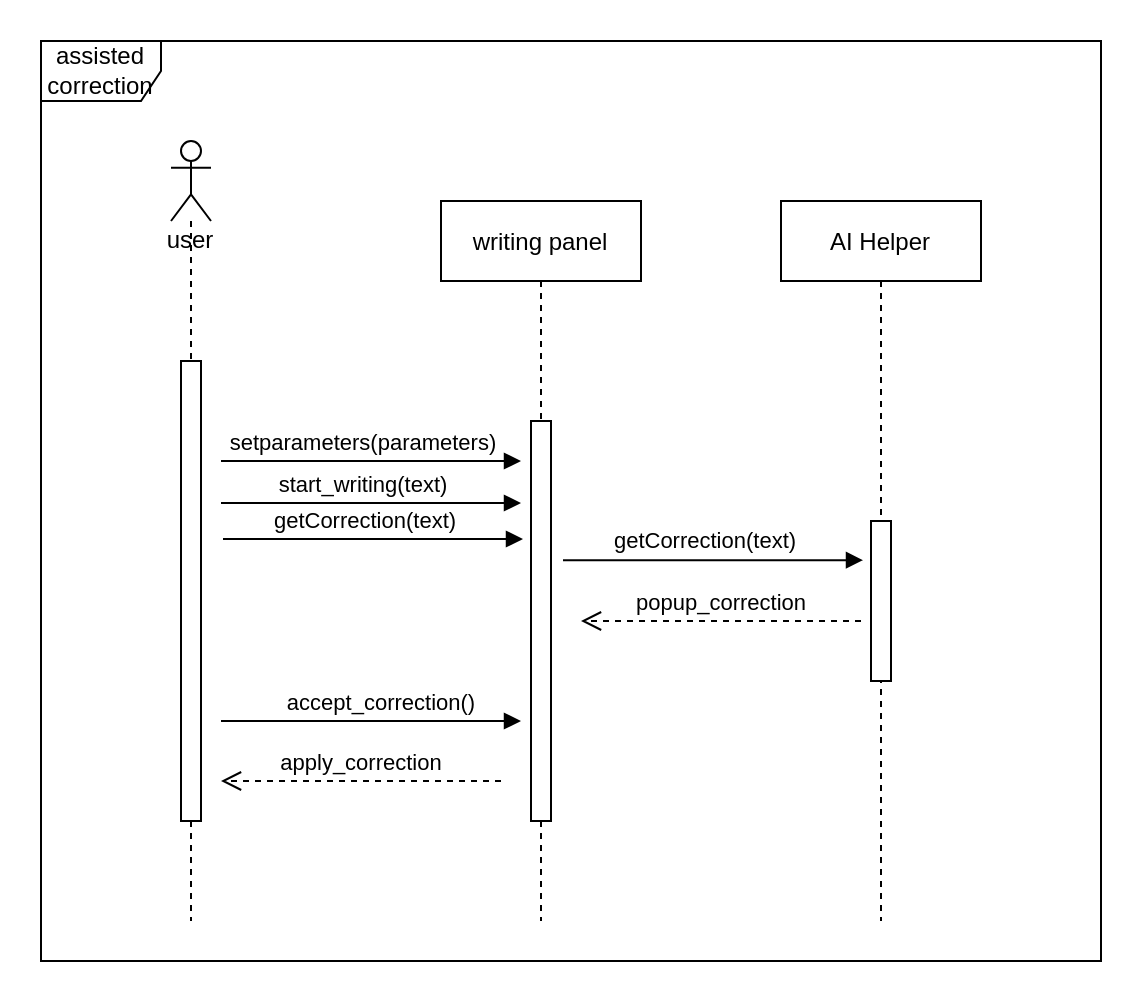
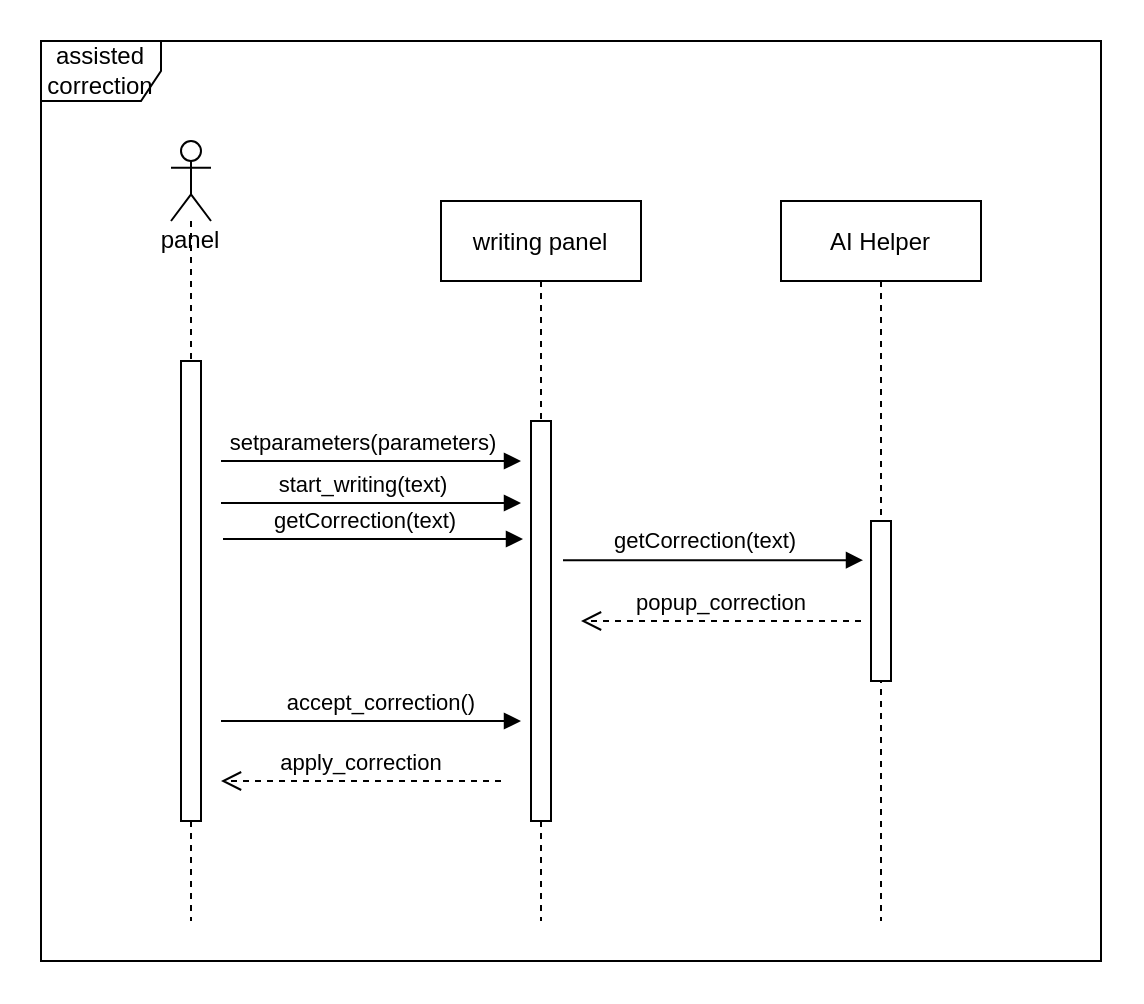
node "user": label "user" -> "panel"
